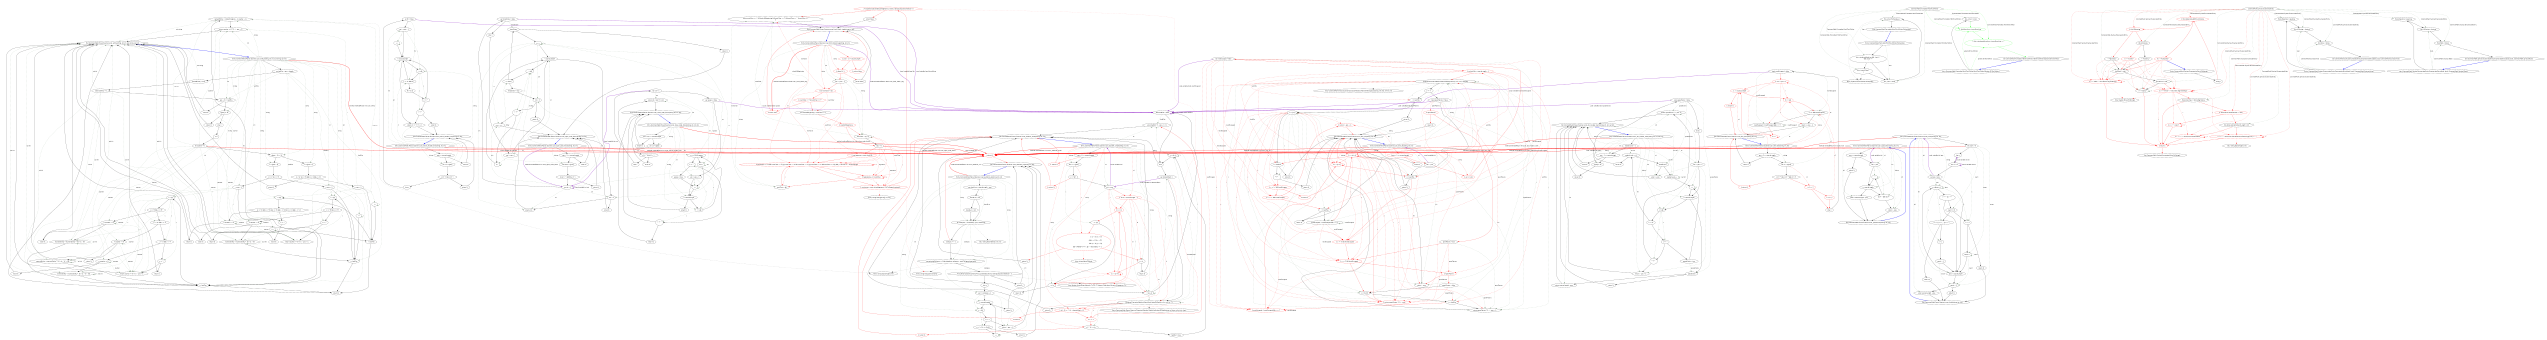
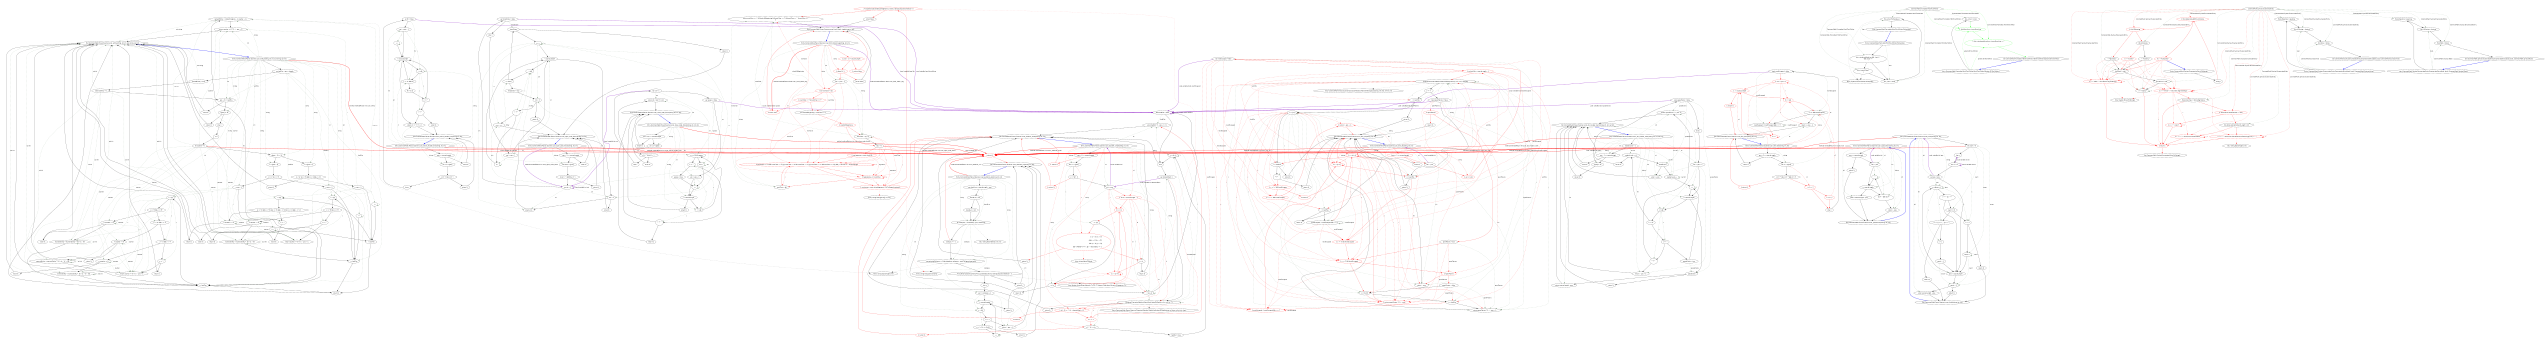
edge "0: var nextChar = s[i]" -> "2: var tagname = new char[10]": now "0: var nextChar = s[i]" -> "1: tagname[j++] = nextChar"
